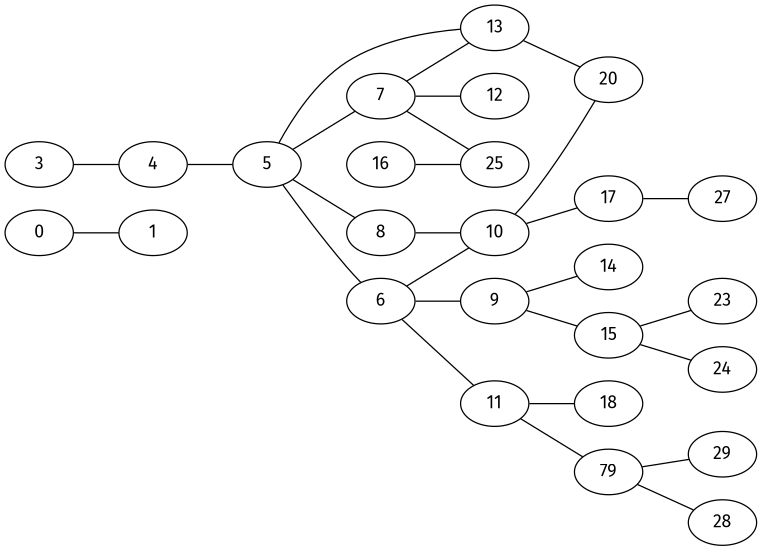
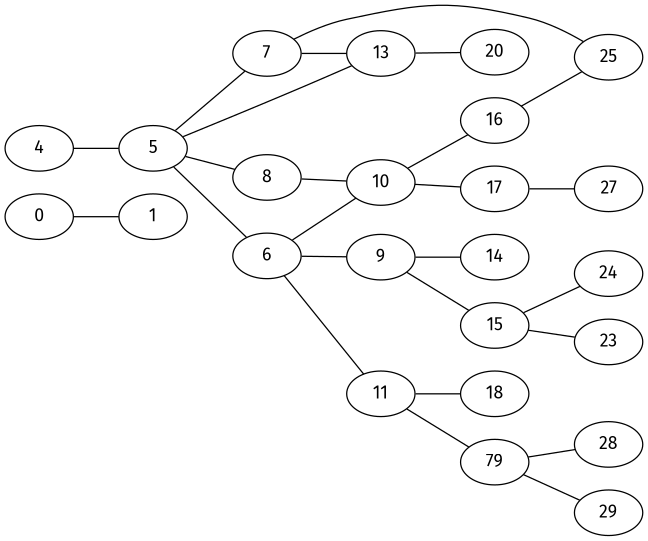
node "12": removed
edge "20" -- "10": now "16" -- "10"
node "3": removed
